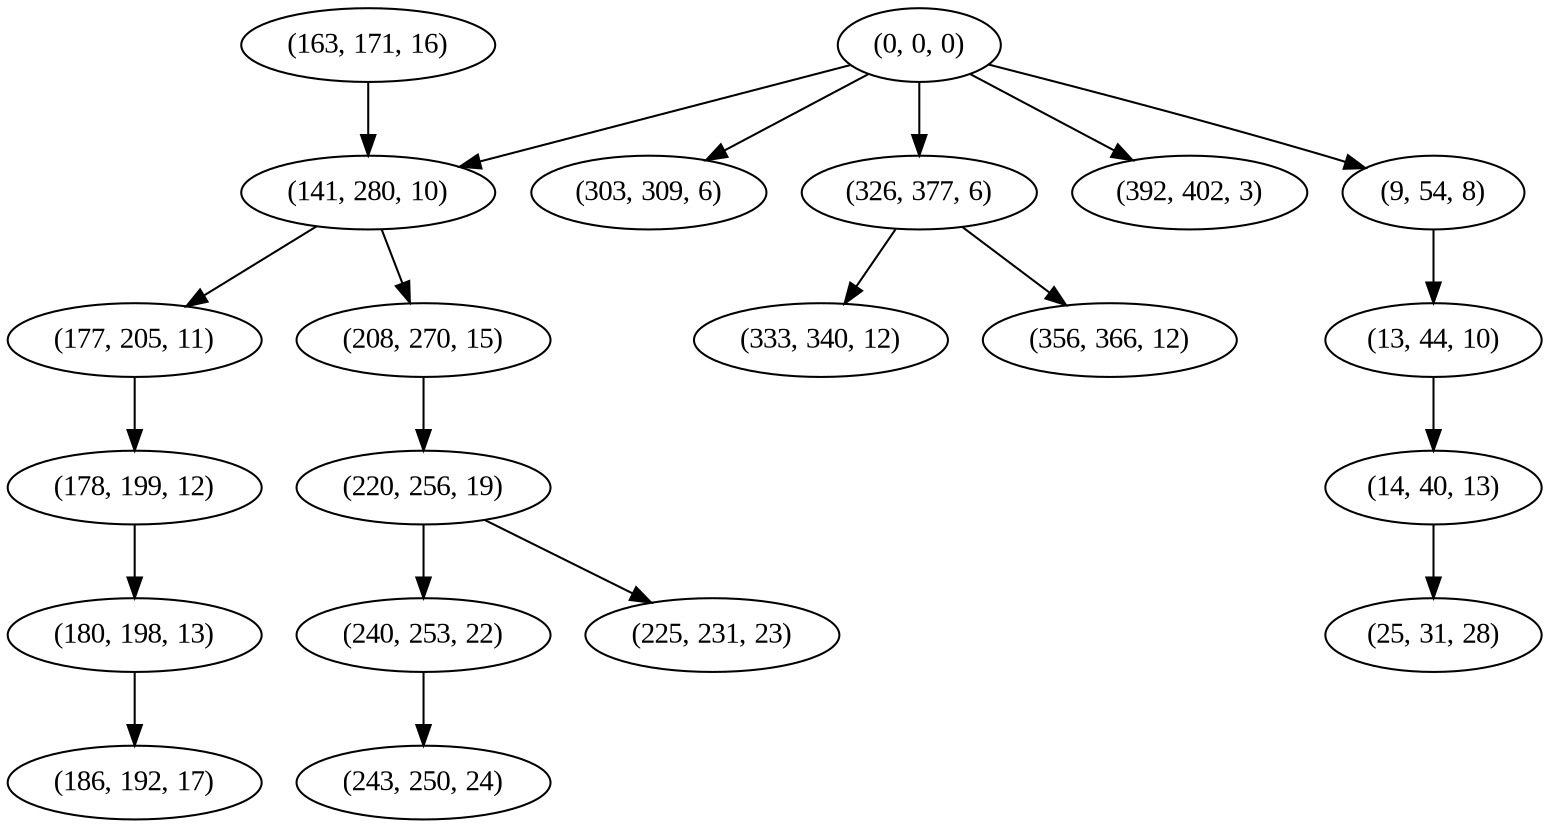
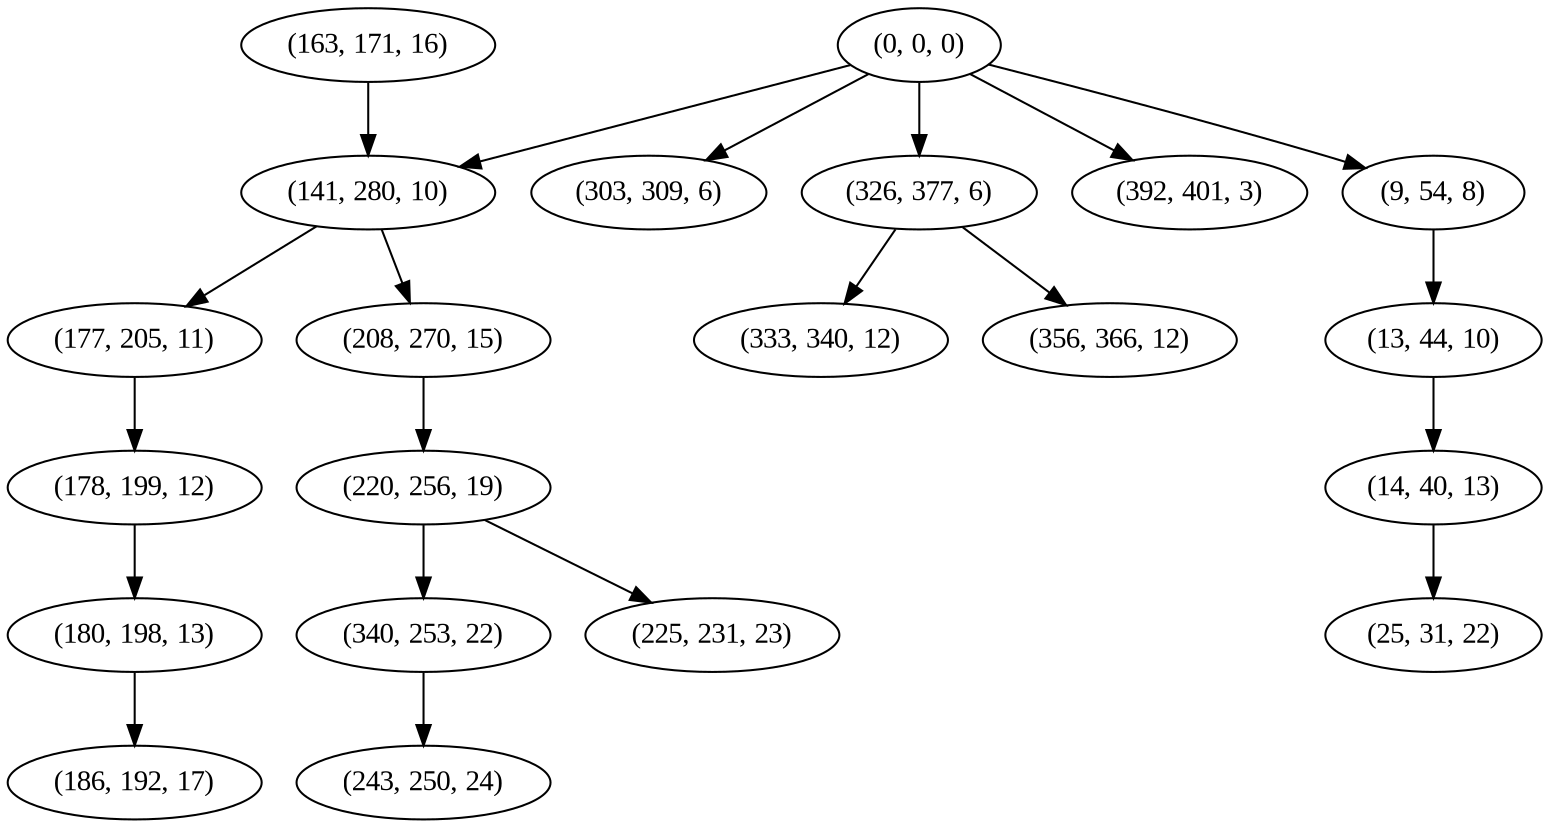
node "(392, 402, 3)": label "(392, 402, 3)" -> "(392, 401, 3)"
node "(240, 253, 22)": label "(240, 253, 22)" -> "(340, 253, 22)"
node "(25, 31, 28)": label "(25, 31, 28)" -> "(25, 31, 22)"
